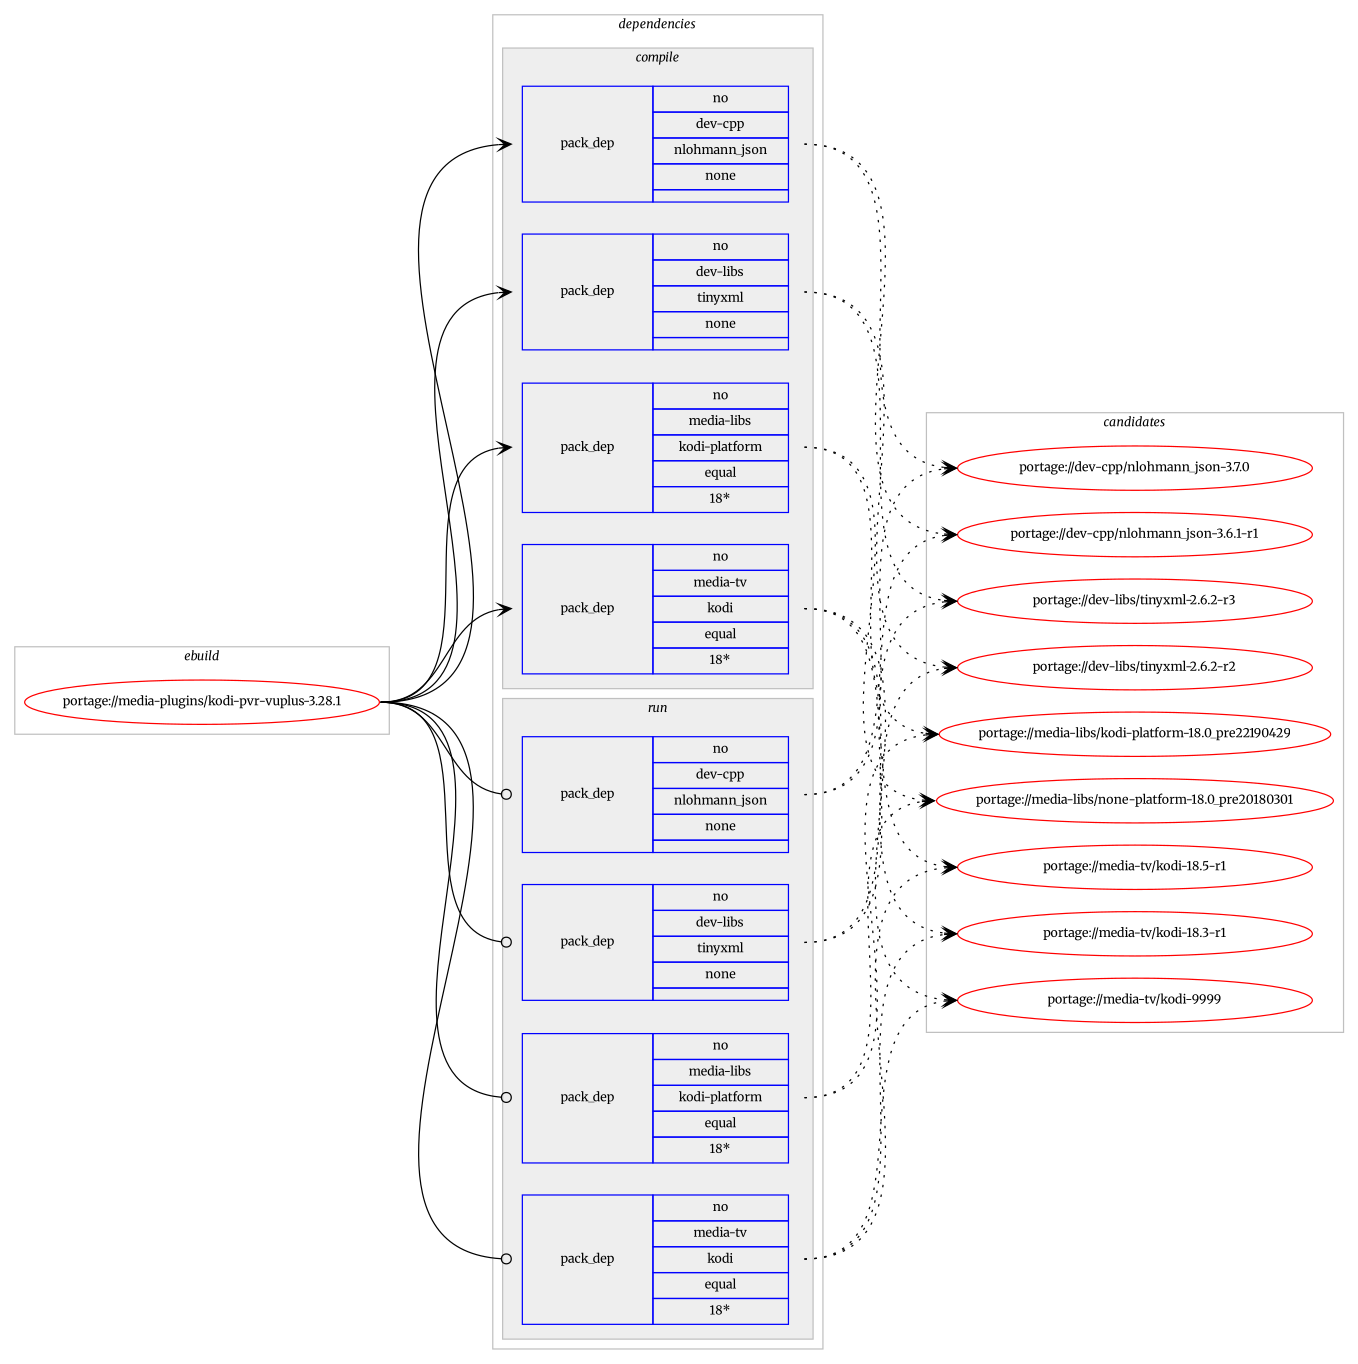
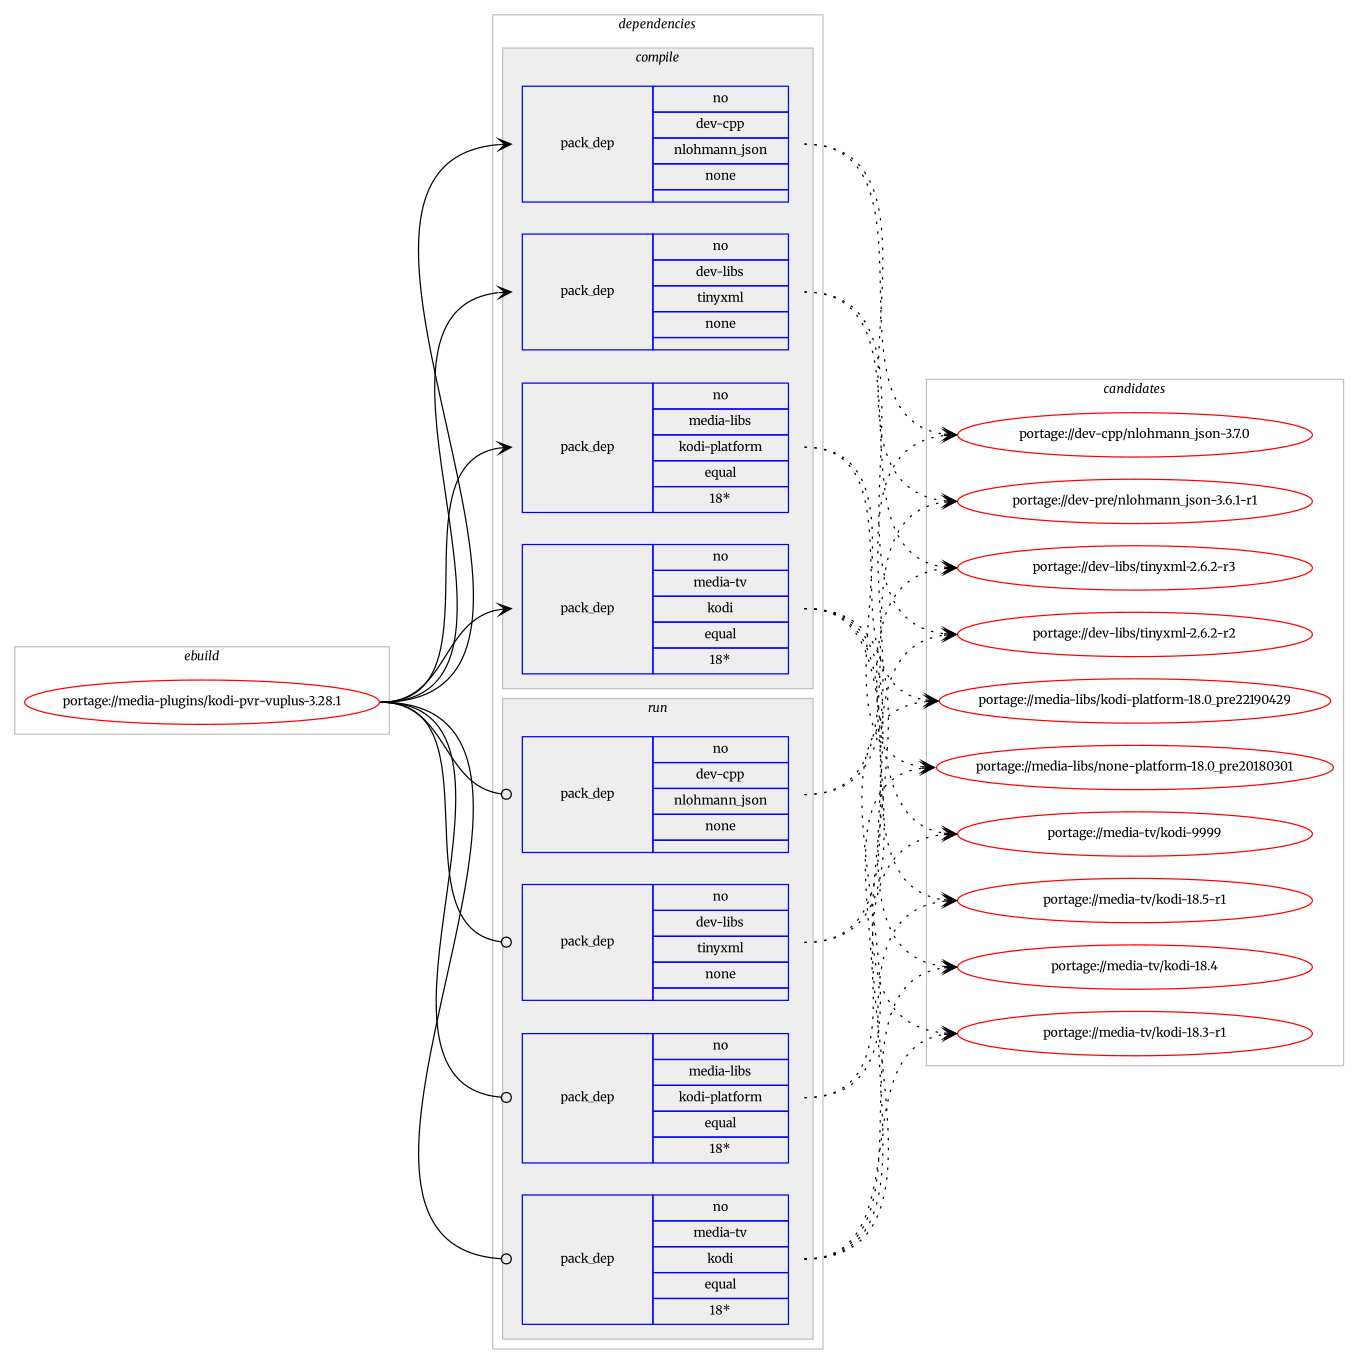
node "portage://dev-cpp/nlohmann_json-3.6.1-r1": label "portage://dev-cpp/nlohmann_json-3.6.1-r1" -> "portage://dev-pre/nlohmann_json-3.6.1-r1"
node "portage://media-tv/kodi-18.4": added
